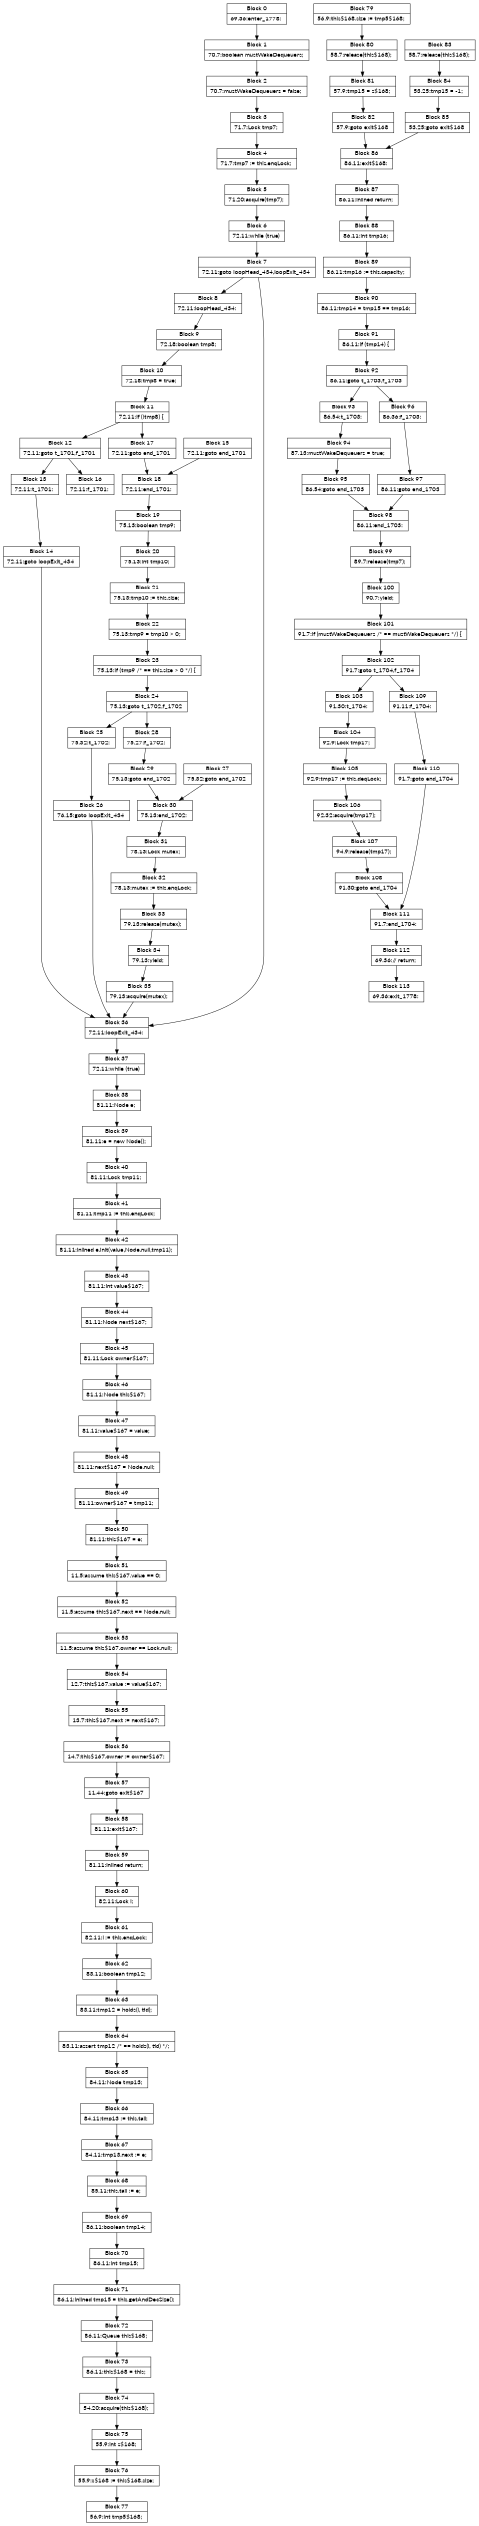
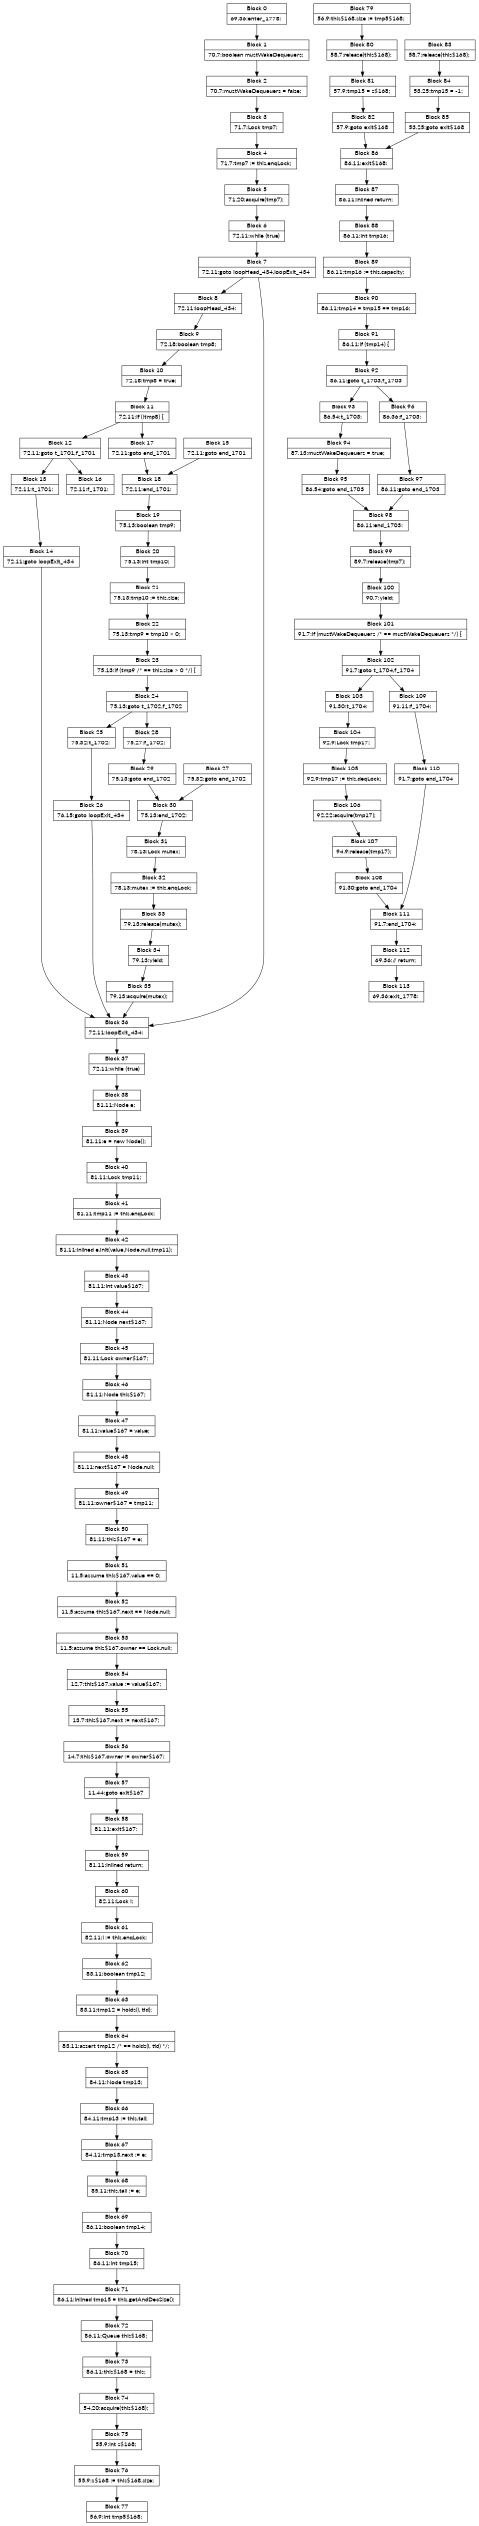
node "Block 106": text "92.32:acquire(tmp17);" -> "92.22:acquire(tmp17);"
